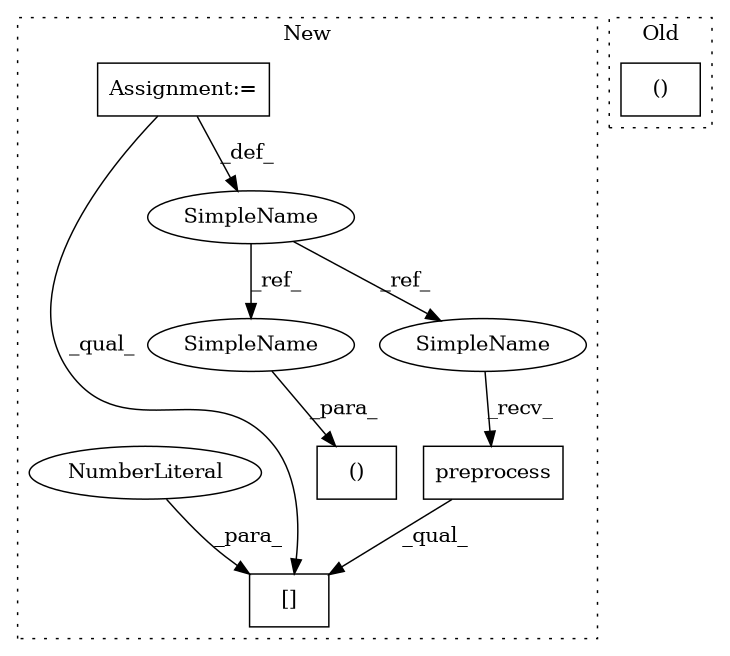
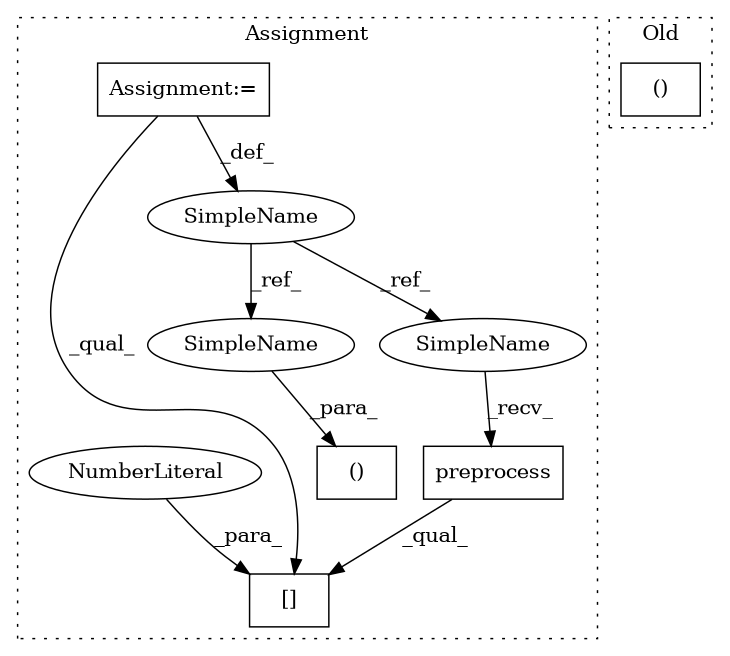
cluster "New": label "New" -> "Assignment"
